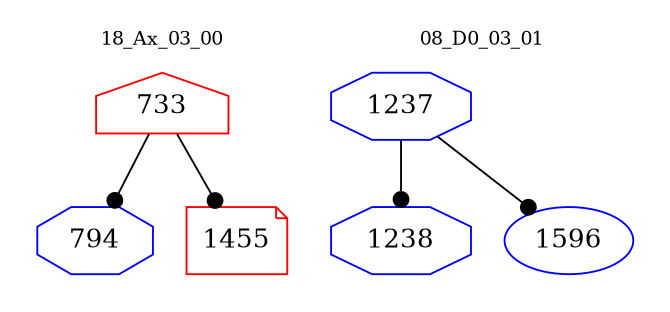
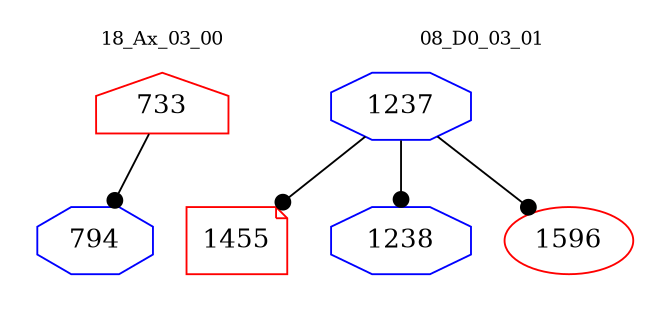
edge "733" -> "1455": now "1237" -> "1455"
node "1596": color blue -> red
